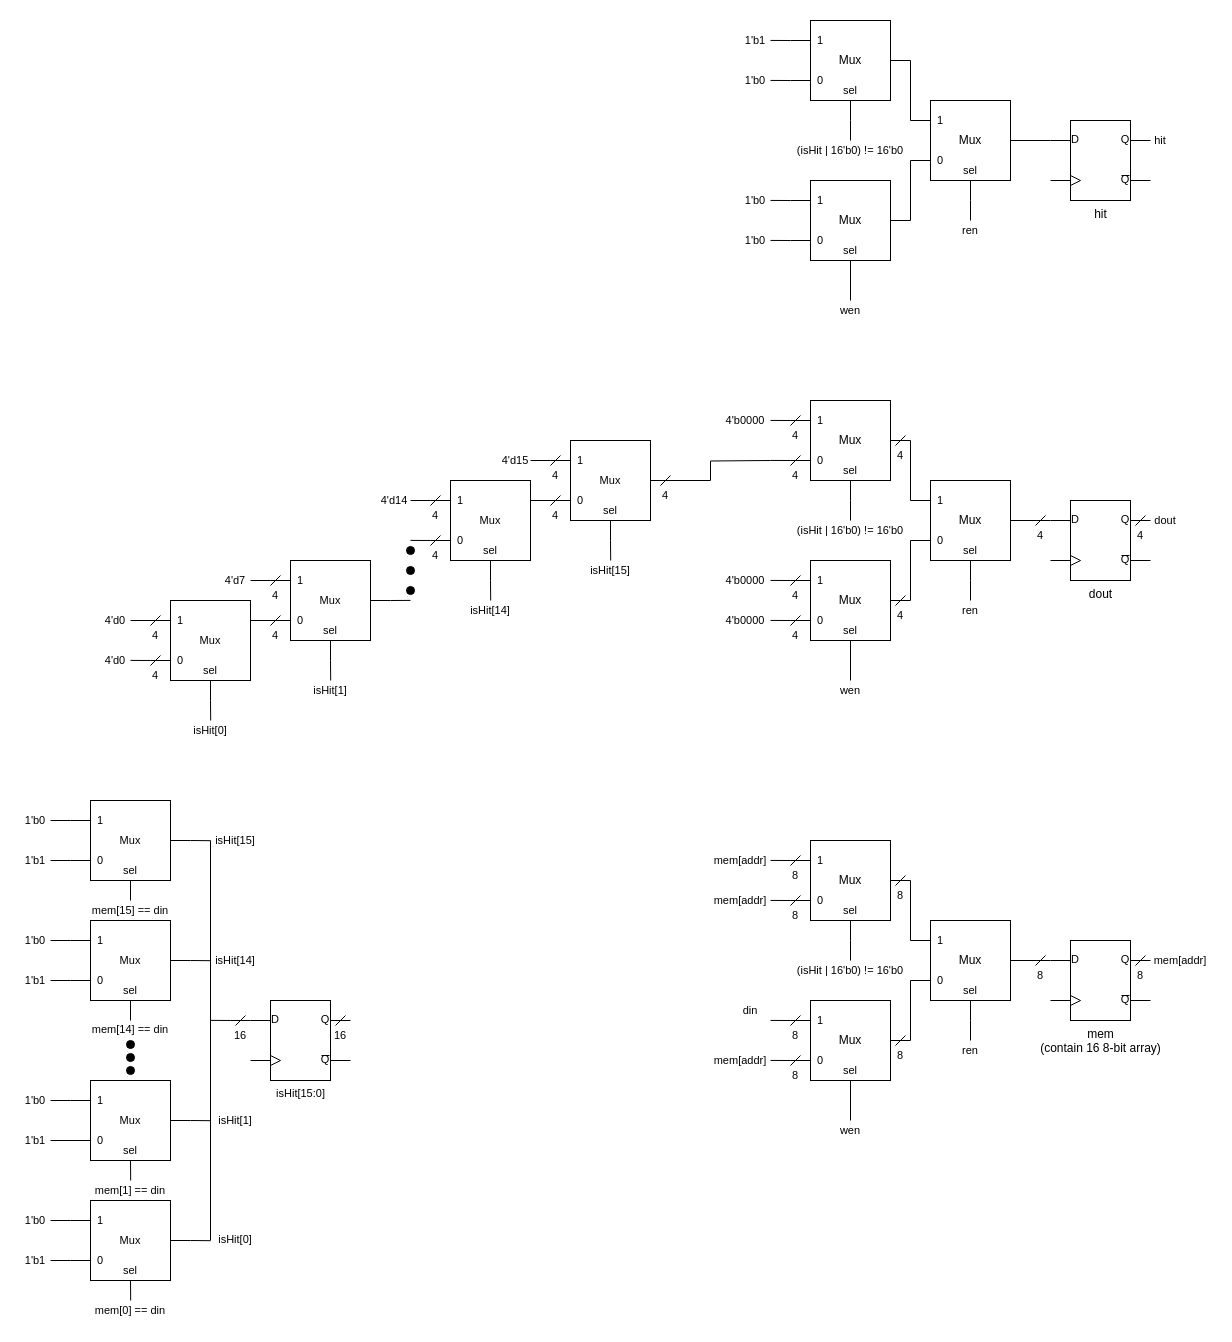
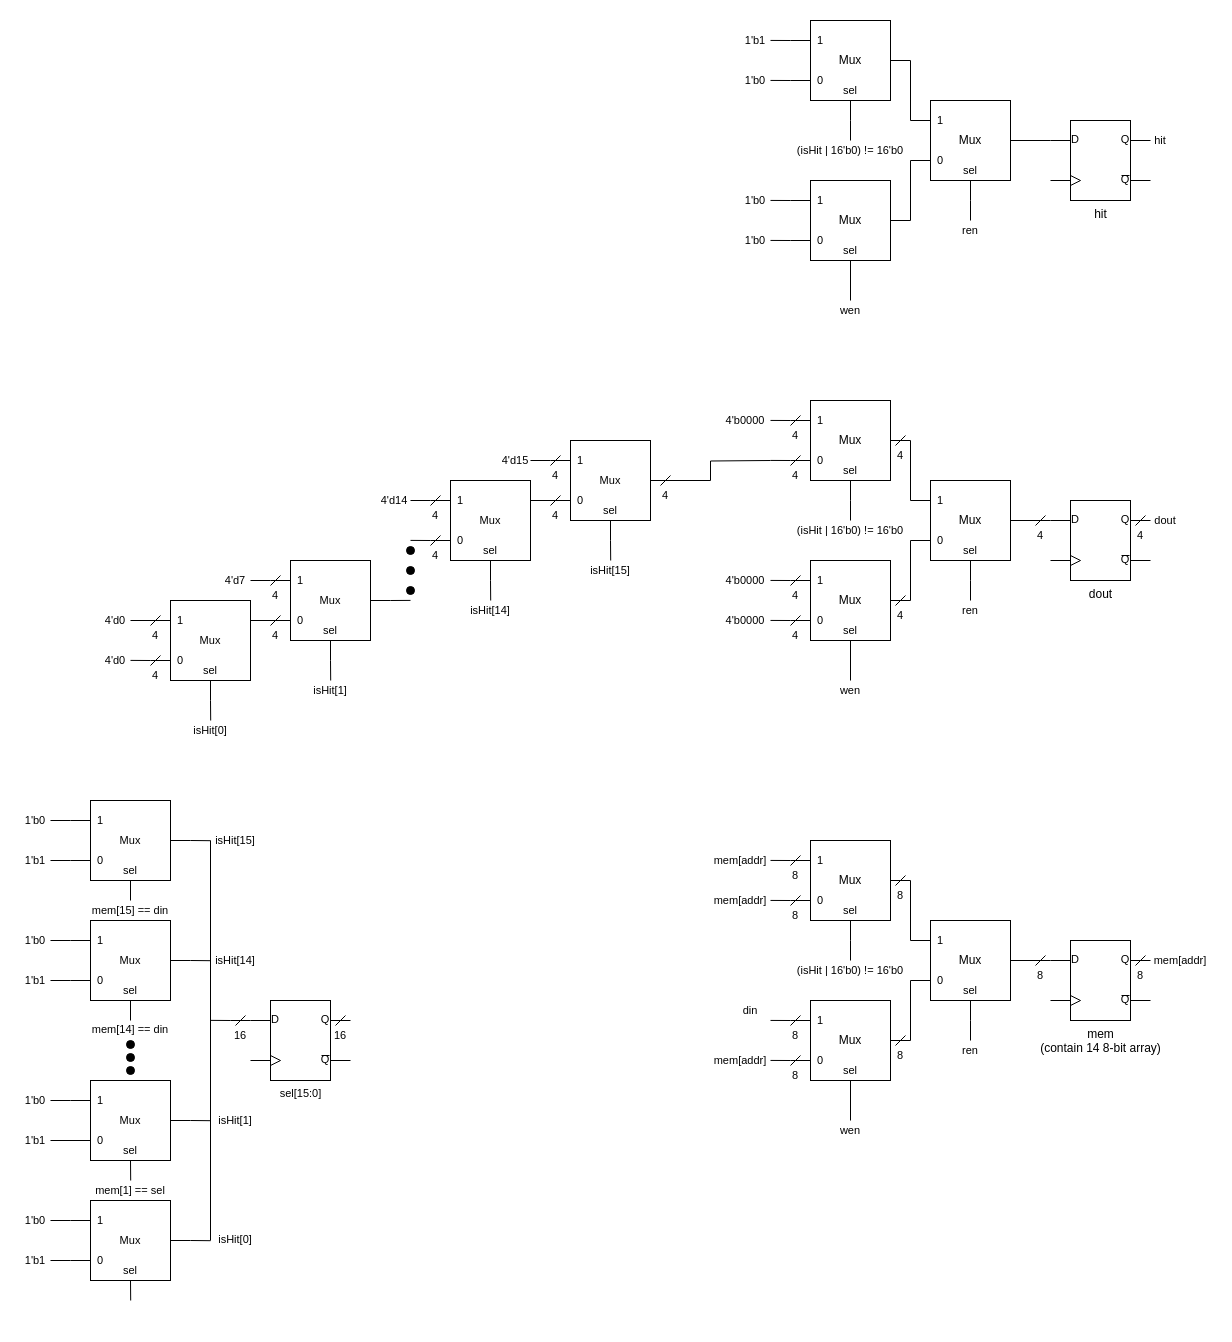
node "mem (contain 16 8-bit array)": label "mem (contain 16 8-bit array)" -> "mem (contain 14 8-bit array)"
node "isHit[15:0]": label "isHit[15:0]" -> "sel[15:0]"
node "mem[1] == din": label "mem[1] == din" -> "mem[1] == sel"
node "mem[0] == din": removed
